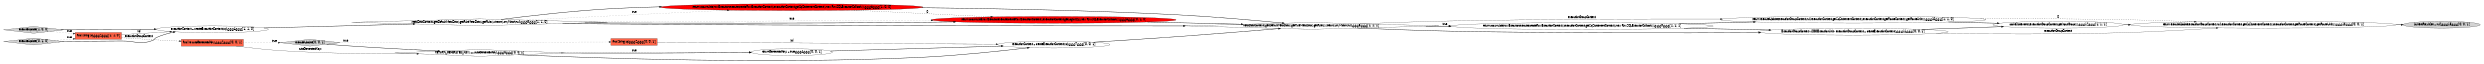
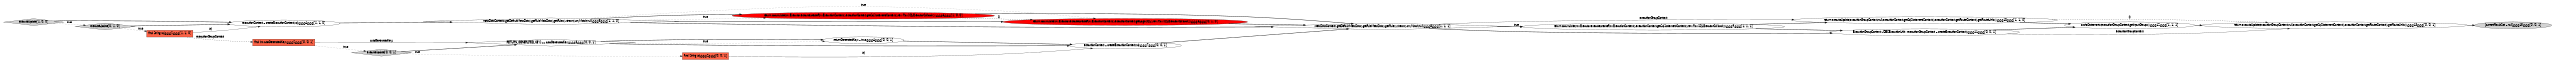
edge "executeUpdate['1', '0', '0']" -> "final String sql@@@2@@@['1', '1', '0']": now "executeUpdate['1', '0', '0']" -> "executeUpdate['0', '1', '0']"
